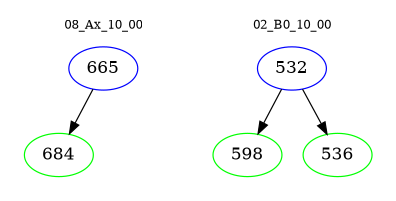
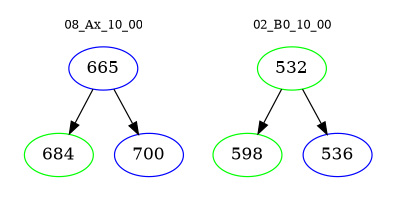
node "532": color blue -> green
node "700": added
node "536": color green -> blue
